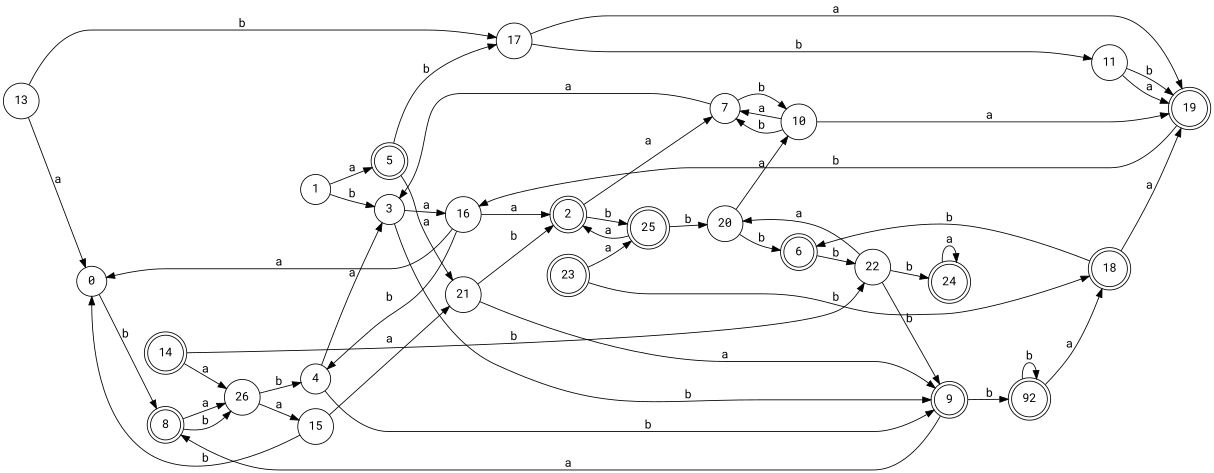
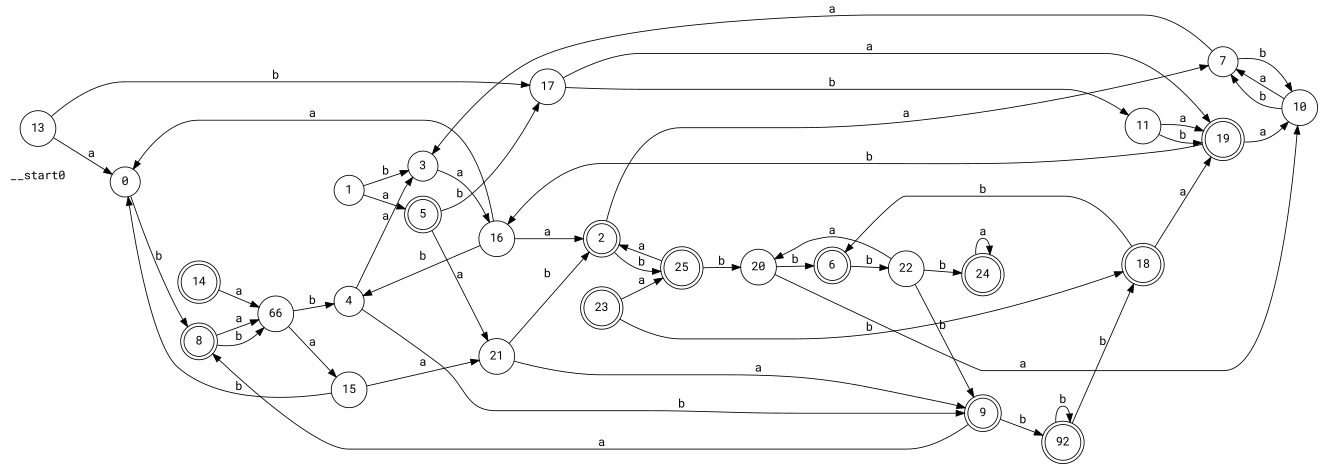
edge "10" -> "19": reversed
node "__start0": added
edge "14" -> "22": removed, label "b"
edge "92" -> "18": label "a" -> "b"
node "26": label "26" -> "66"
edge "3" -> "9": removed, label "b"
